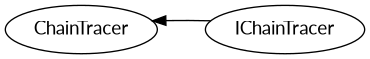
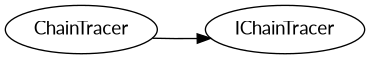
edge "IChainTracer" -> "ChainTracer": reversed
